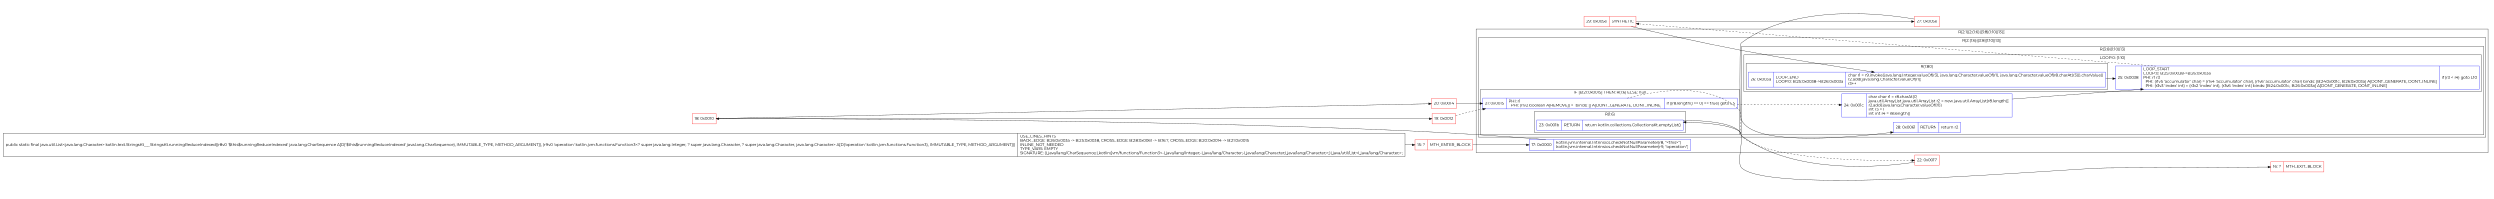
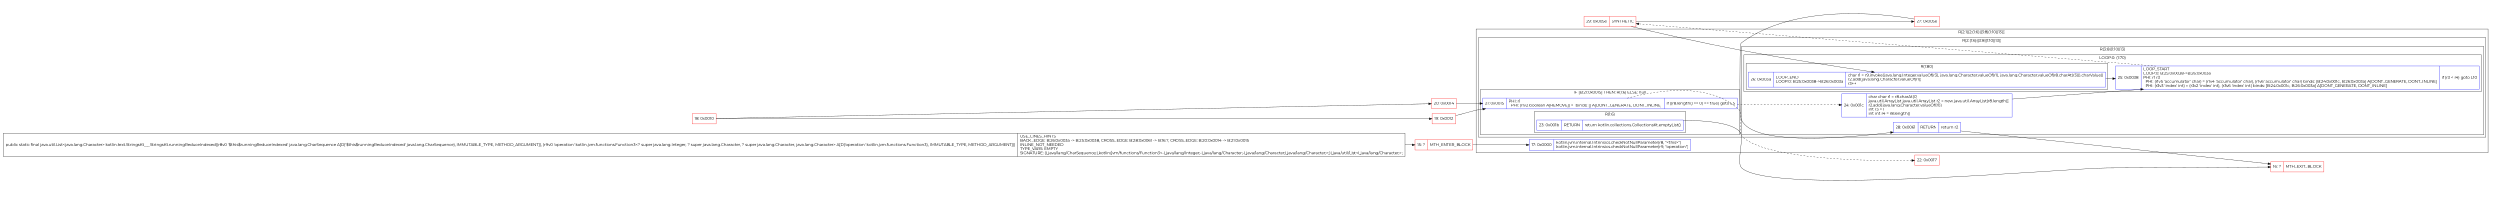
cluster "LOOP:0: (1:10)": label "LOOP:0: (1:10)" -> "LOOP:0: (1:70)"
edge "19: 0x0012" -> "21: 0x0015": style dashed -> solid
edge "17: 0x0000" -> "18: 0x0010": removed
edge "28: 0x0061" -> "16: ?": added
edge "22: 0x0017" -> "23: 0x001b": removed
